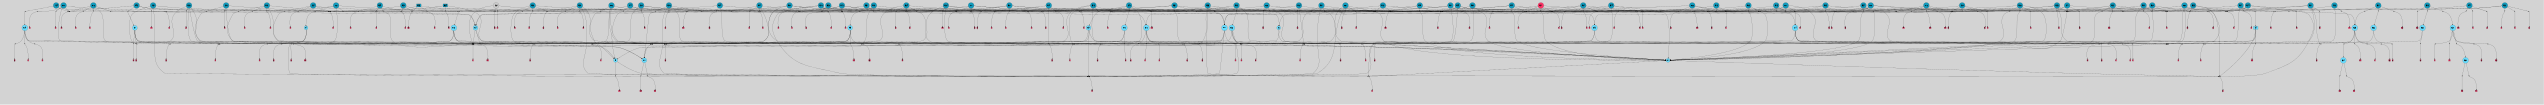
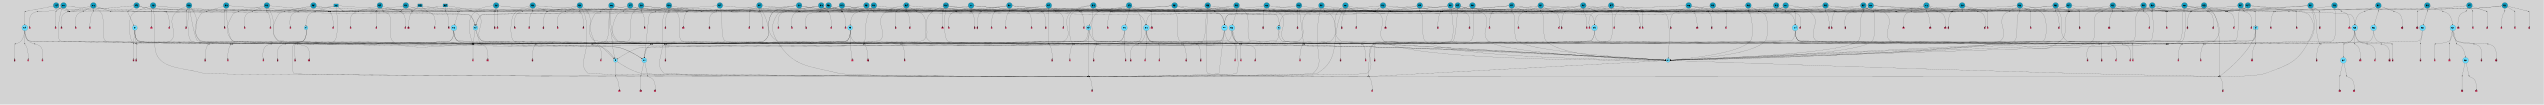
node "T261": shape circle -> box
node "T362": fillcolor #cccccc -> #1199bb
node "T377": fillcolor #ff3366 -> #1199bb
